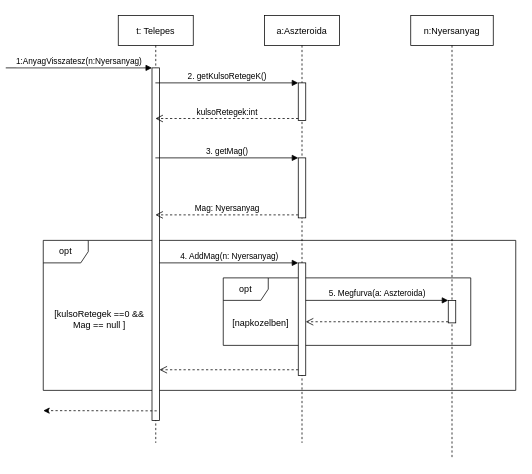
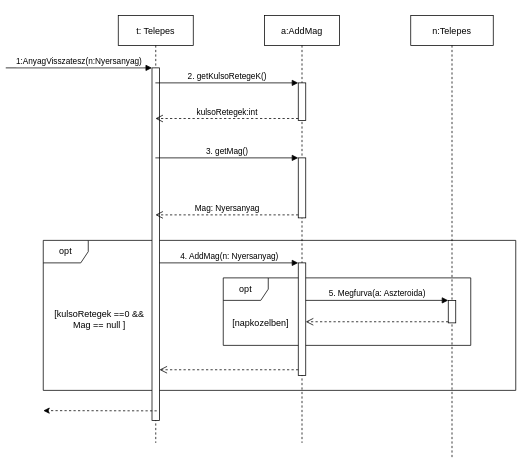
node "a:Aszteroida": label "a:Aszteroida" -> "a:AddMag"
node "n:Nyersanyag": label "n:Nyersanyag" -> "n:Telepes"
